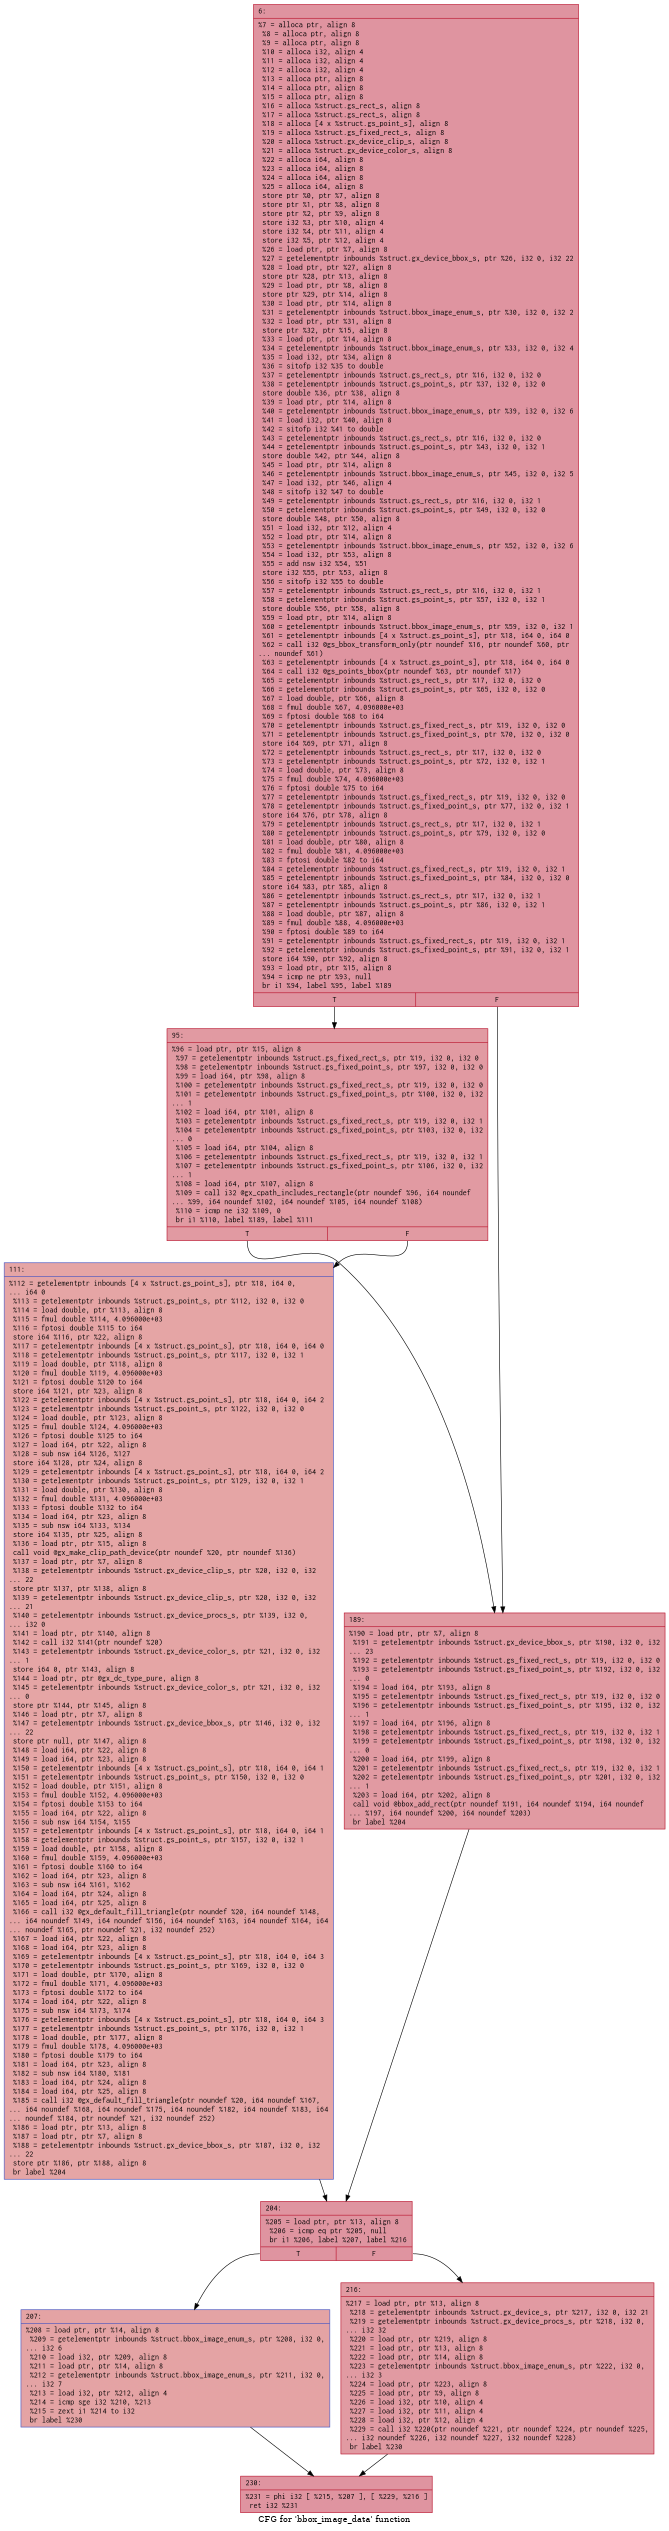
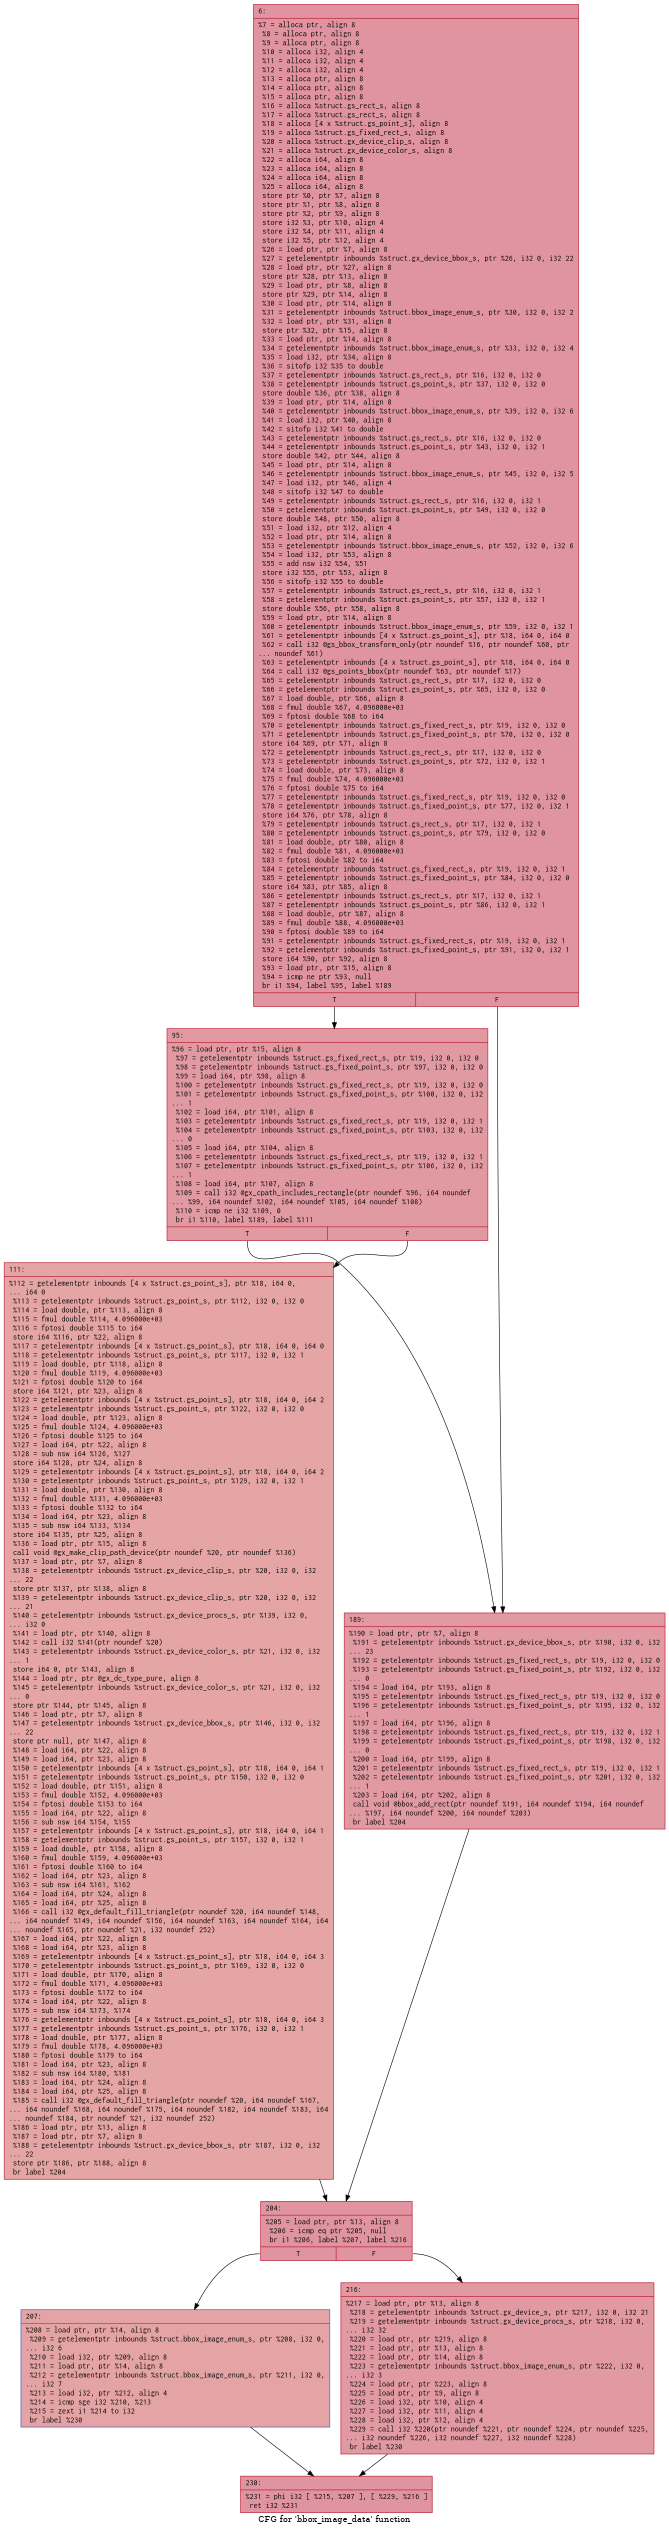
node "111:": color #3d50c3ff -> #b70d28ff
